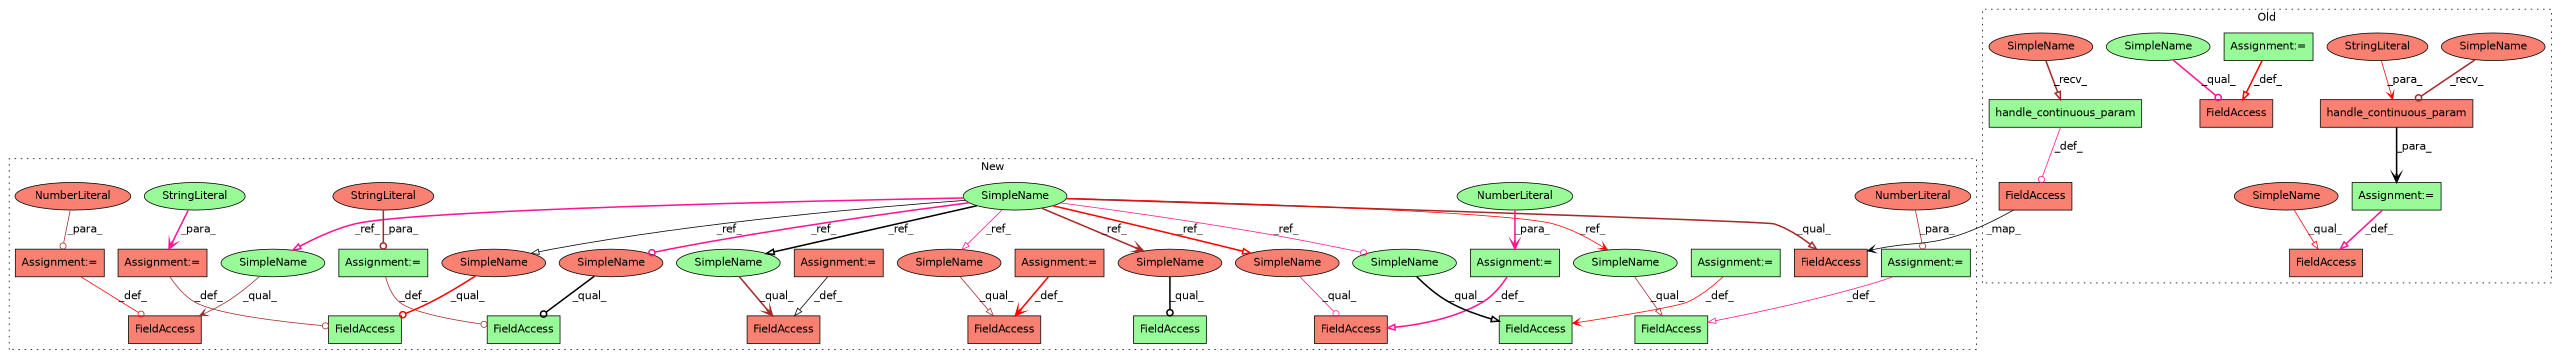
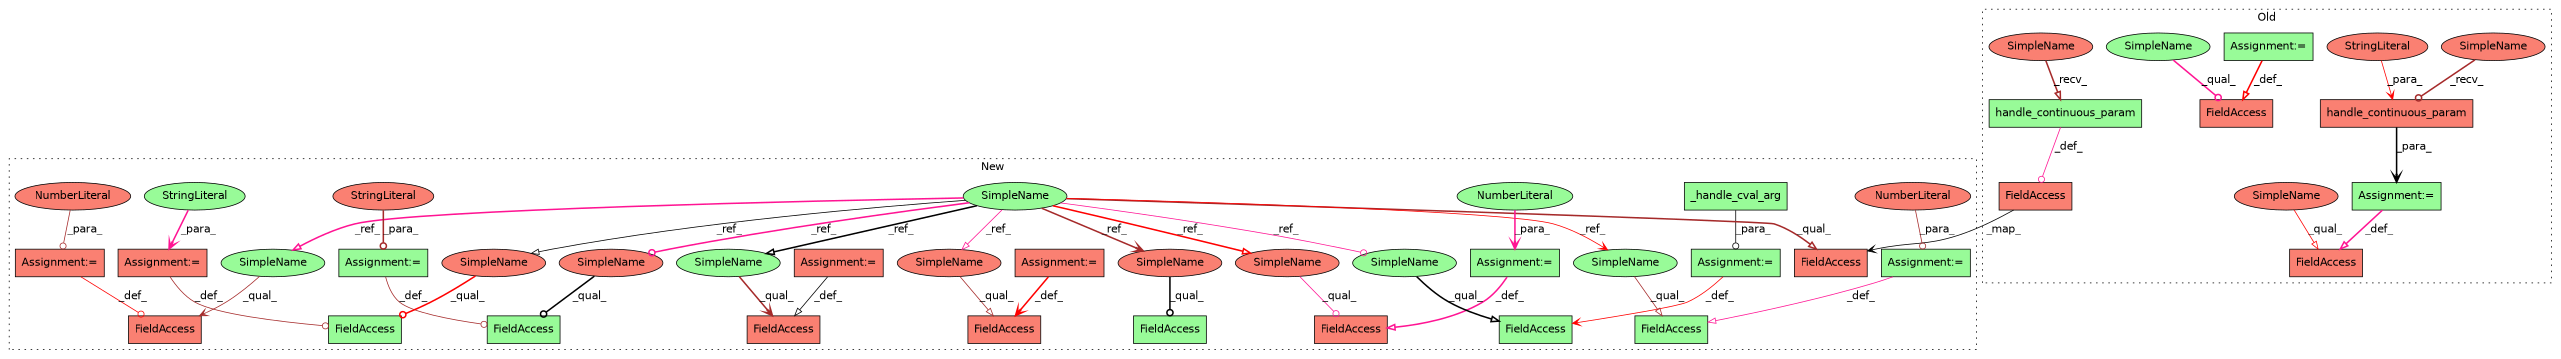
node "_handle_cval_arg": added
